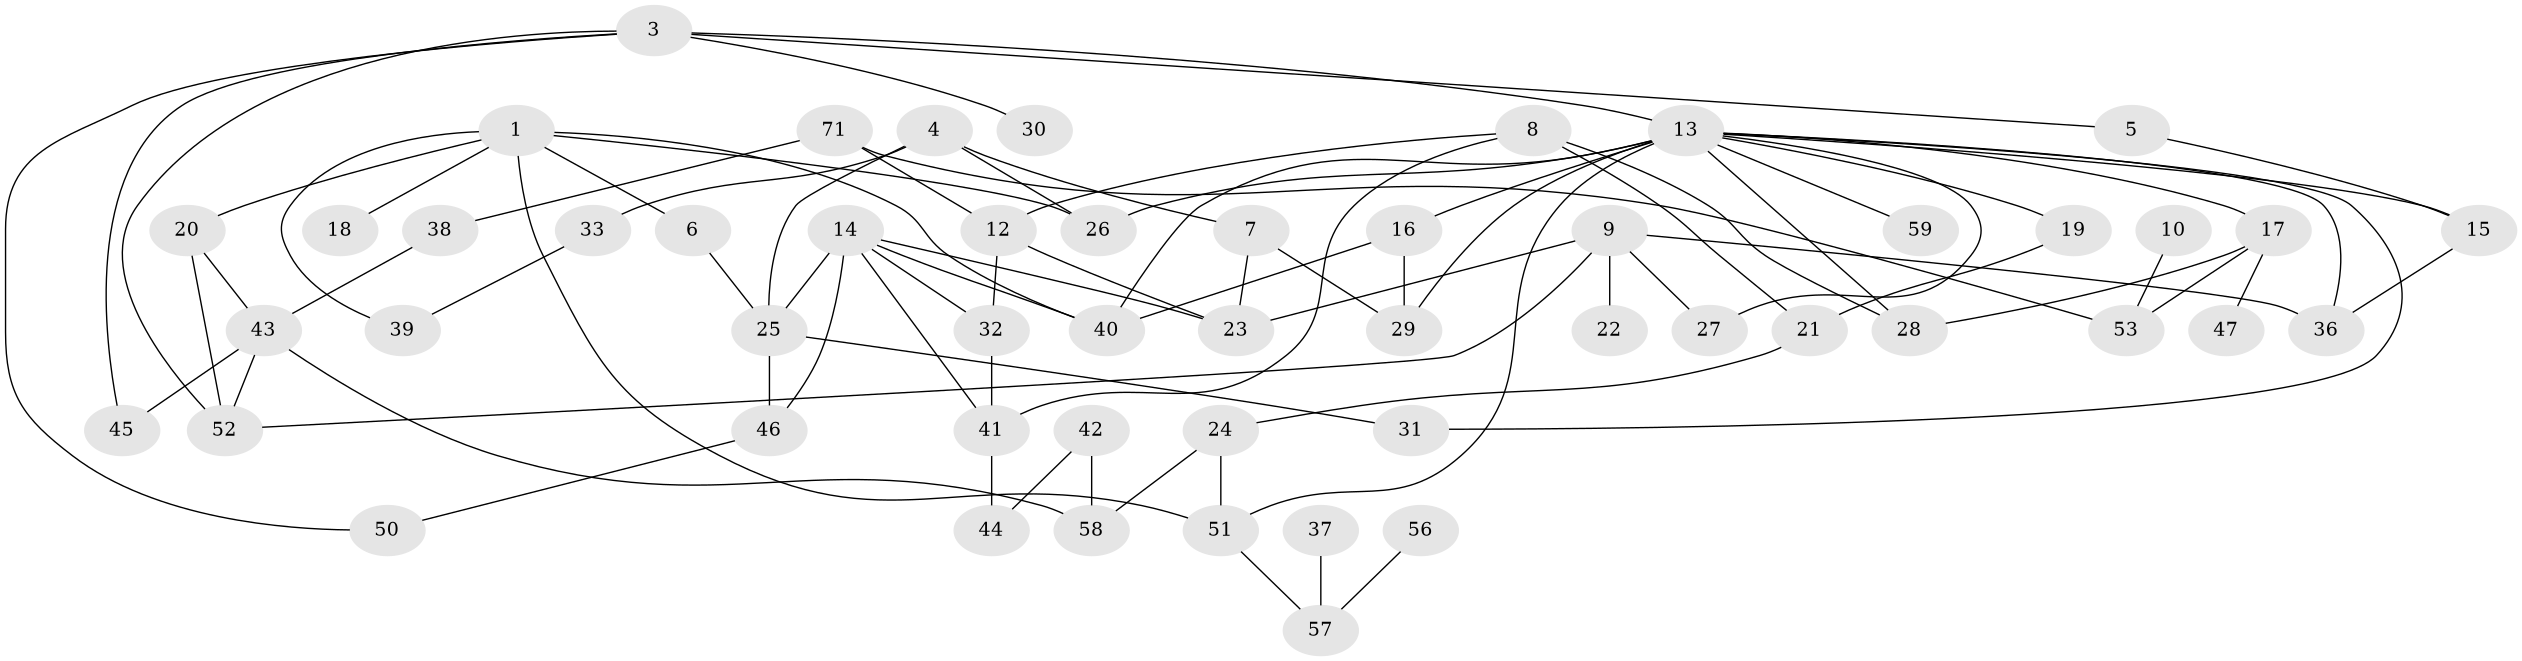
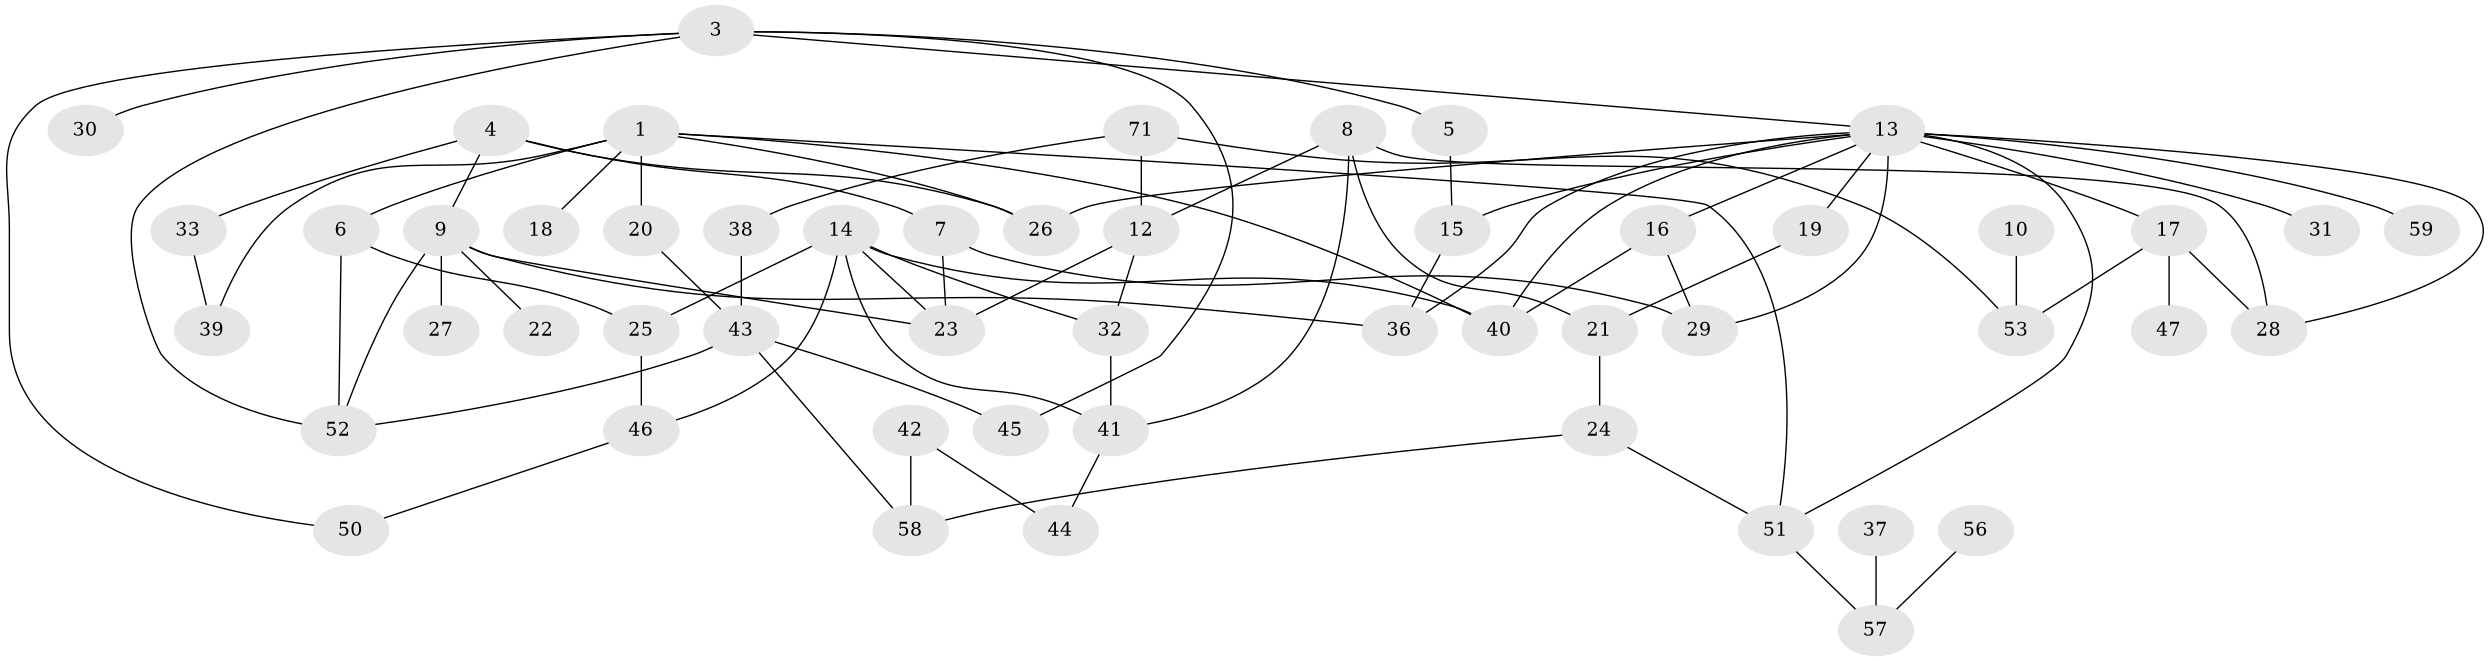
edge "4" -- "25": now "4" -- "9"
edge "13" -- "27": removed
edge "20" -- "52": now "6" -- "52"
edge "25" -- "31": removed
